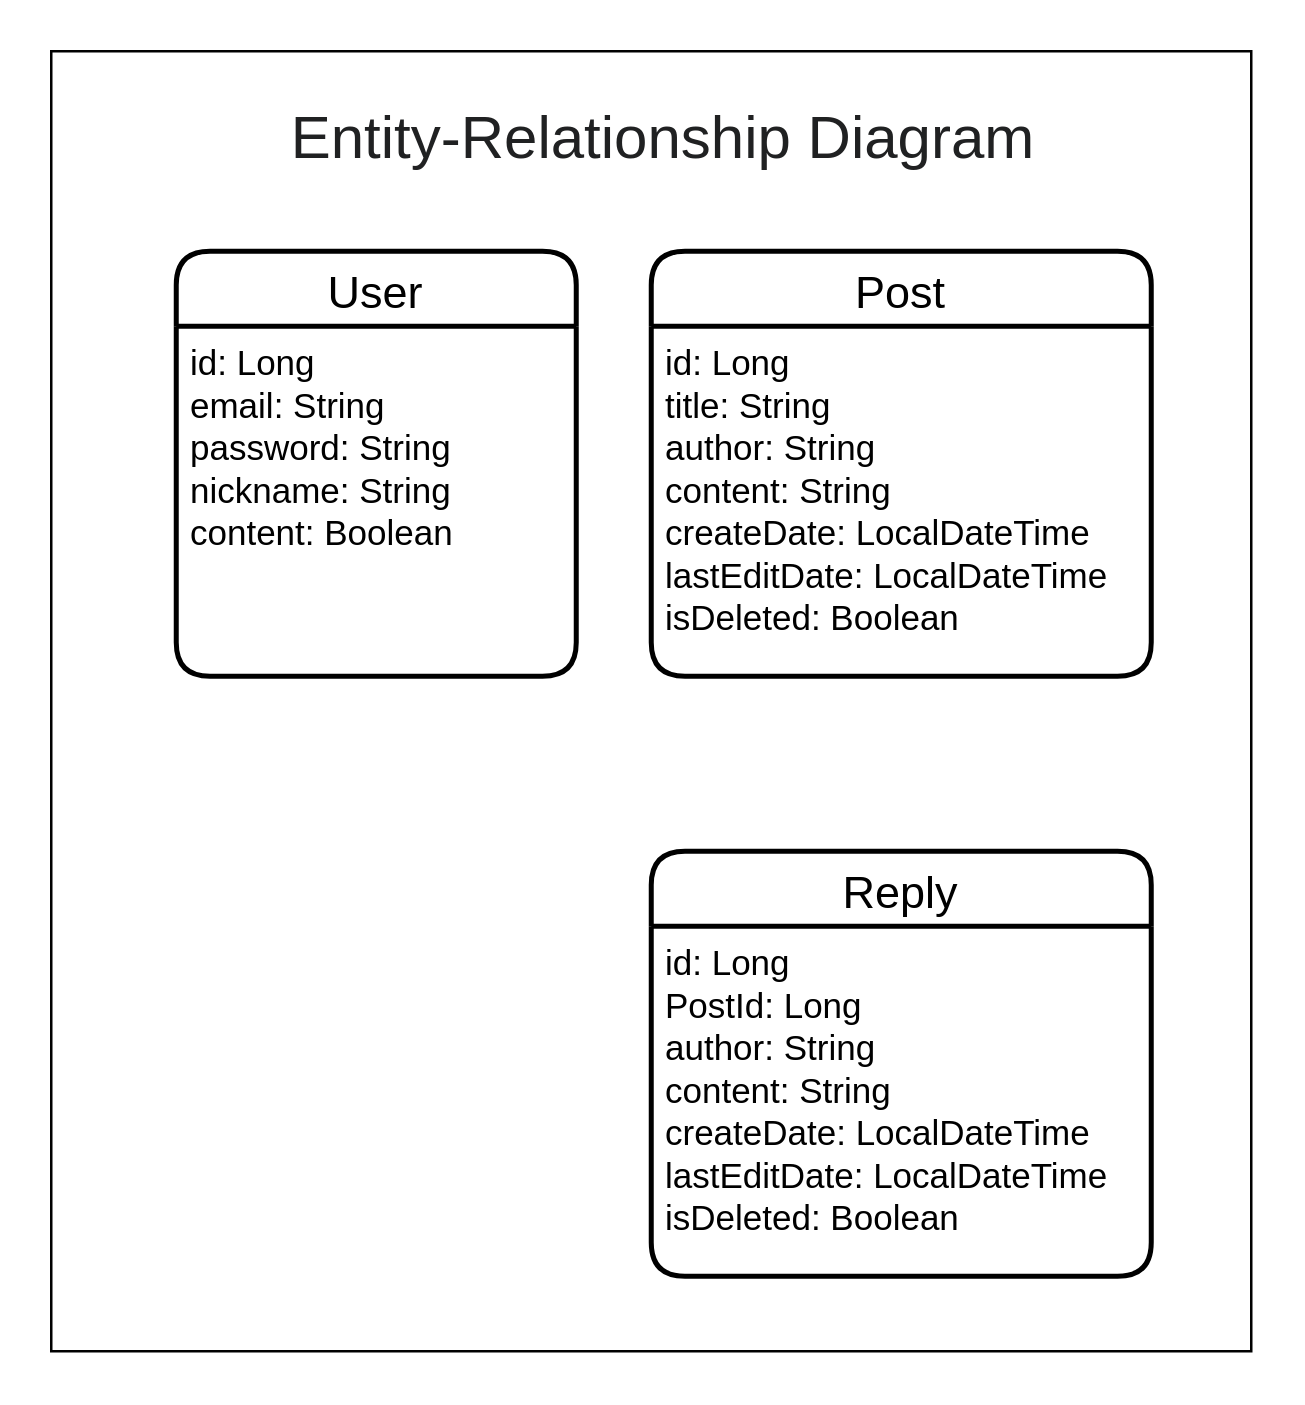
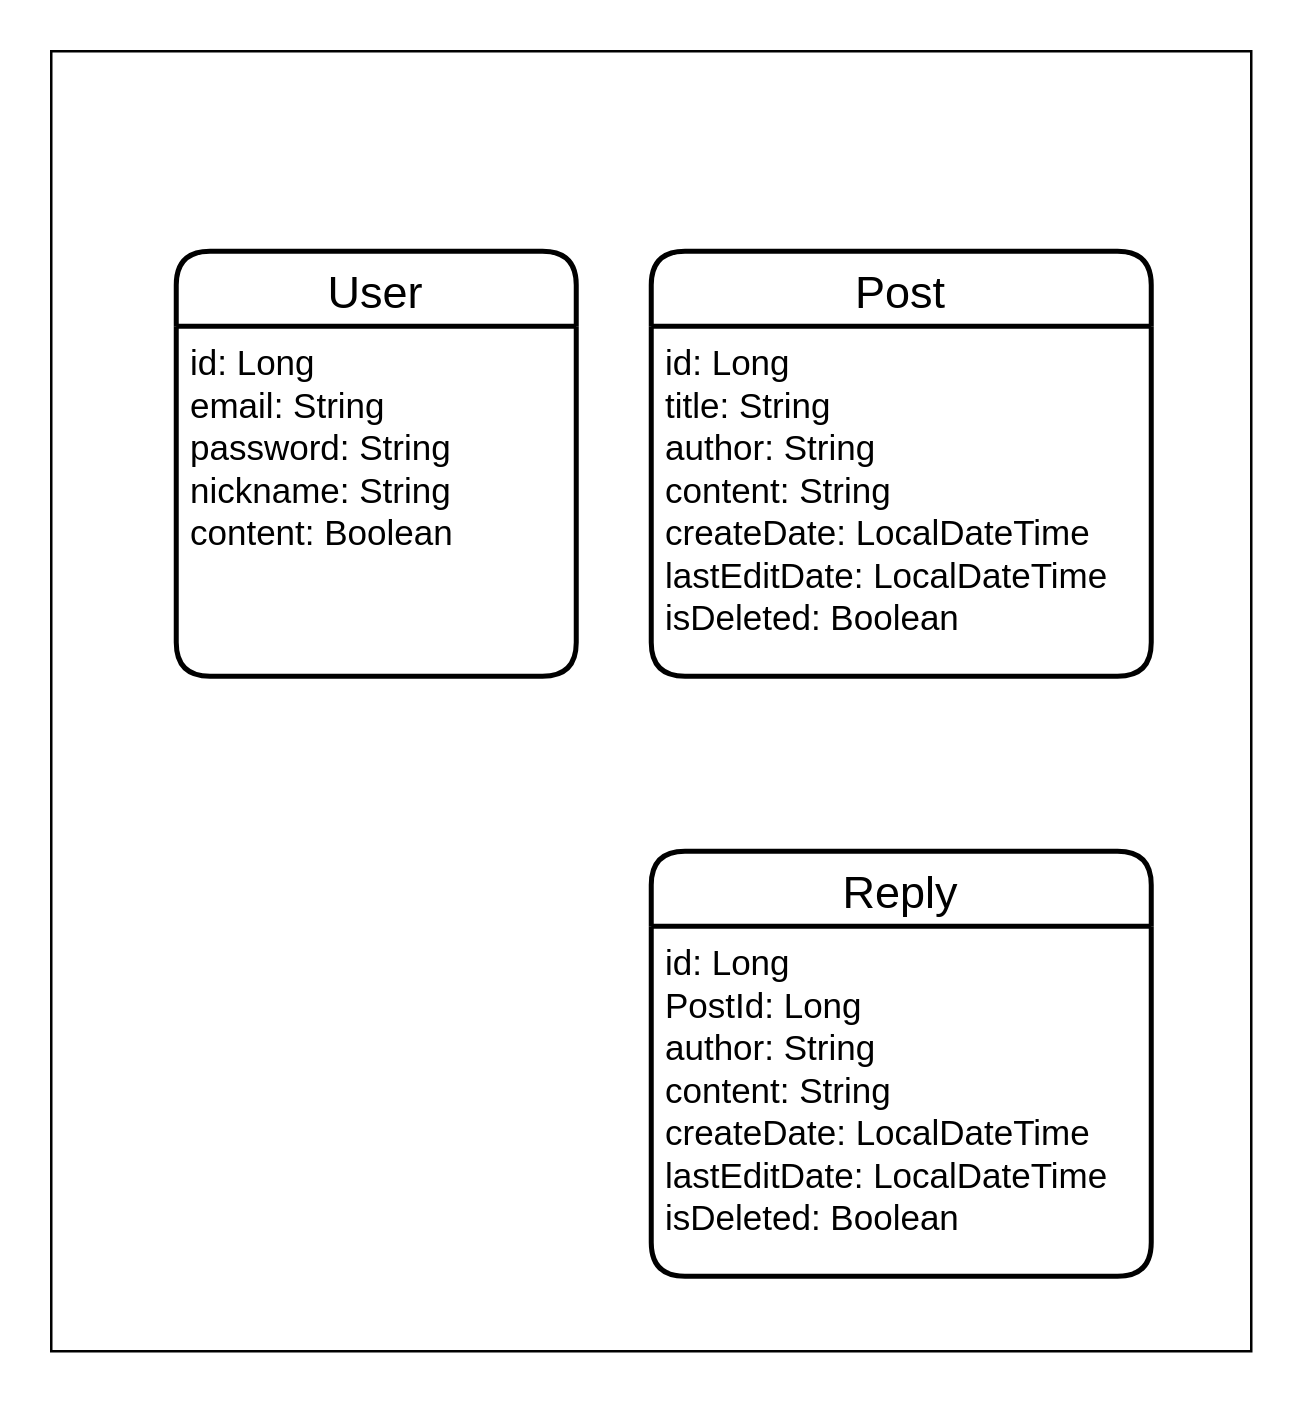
node "Entity-Relationship Diagram": removed
